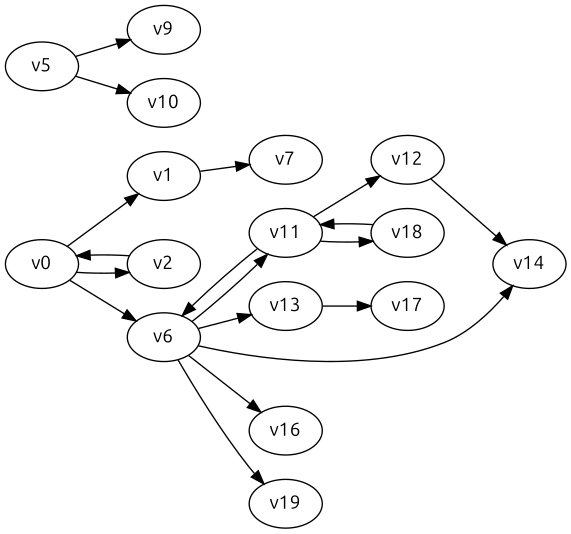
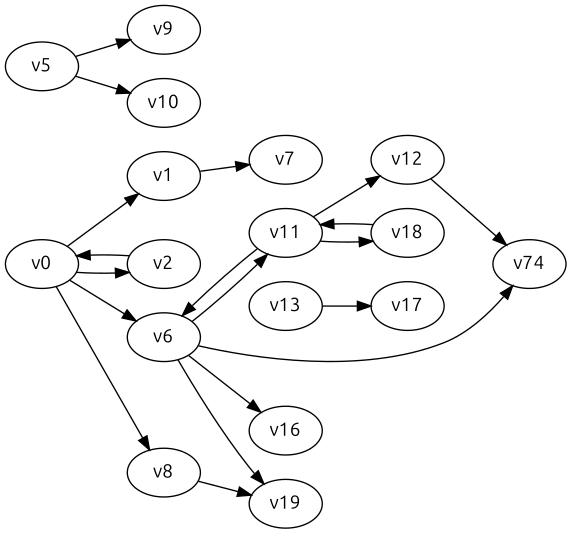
node "v14": label "v14" -> "v74"
edge "v6" -> "v13": removed
node "v8": added
